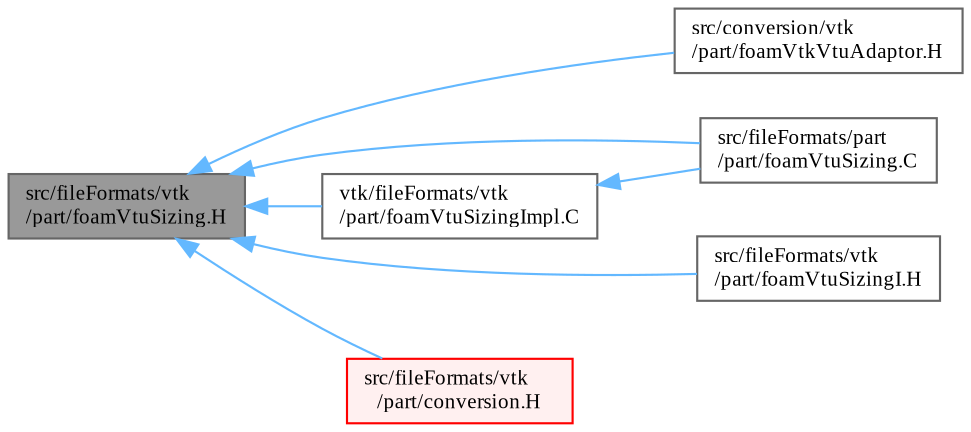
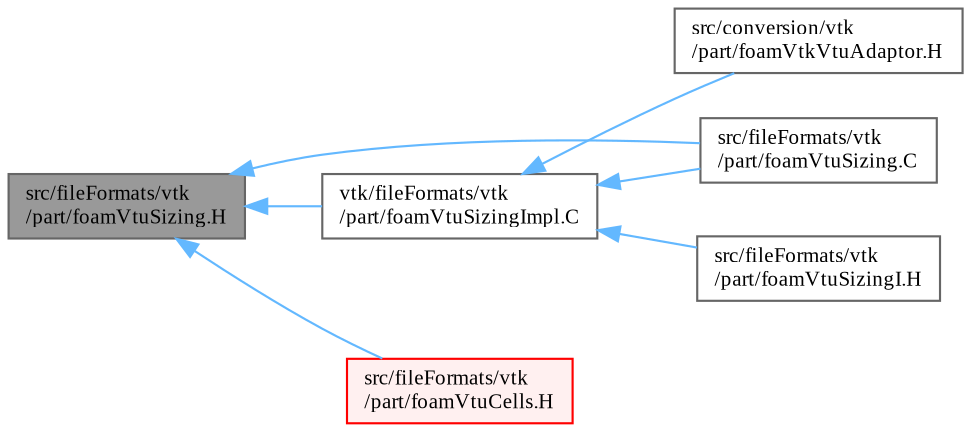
edge "src/conversion/vtk /part/foamVtkVtuAdaptor.H" -> "src/fileFormats/vtk /part/foamVtuSizing.H": now "src/conversion/vtk /part/foamVtkVtuAdaptor.H" -> "vtk/fileFormats/vtk /part/foamVtuSizingImpl.C"
node "src/fileFormats/part /part/foamVtuSizing.C": label "src/fileFormats/part /part/foamVtuSizing.C" -> "src/fileFormats/vtk /part/foamVtuSizing.C"
edge "src/fileFormats/vtk /part/foamVtuSizingI.H" -> "src/fileFormats/vtk /part/foamVtuSizing.H": now "src/fileFormats/vtk /part/foamVtuSizingI.H" -> "vtk/fileFormats/vtk /part/foamVtuSizingImpl.C"
node "src/fileFormats/vtk /part/conversion.H": label "src/fileFormats/vtk /part/conversion.H" -> "src/fileFormats/vtk /part/foamVtuCells.H"
